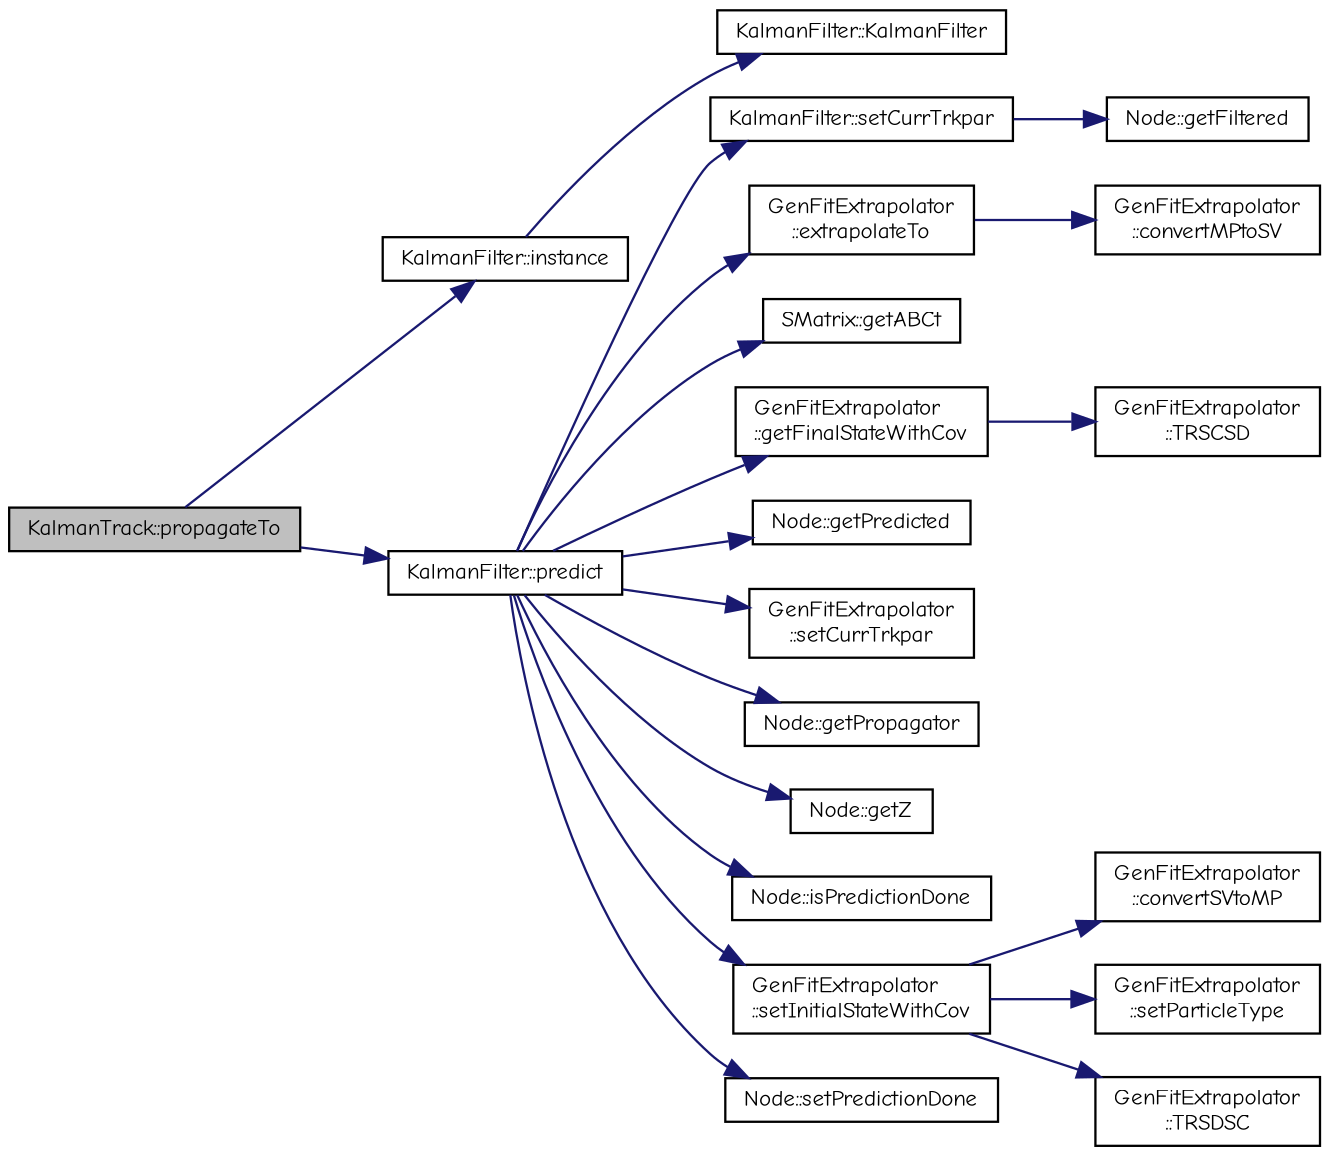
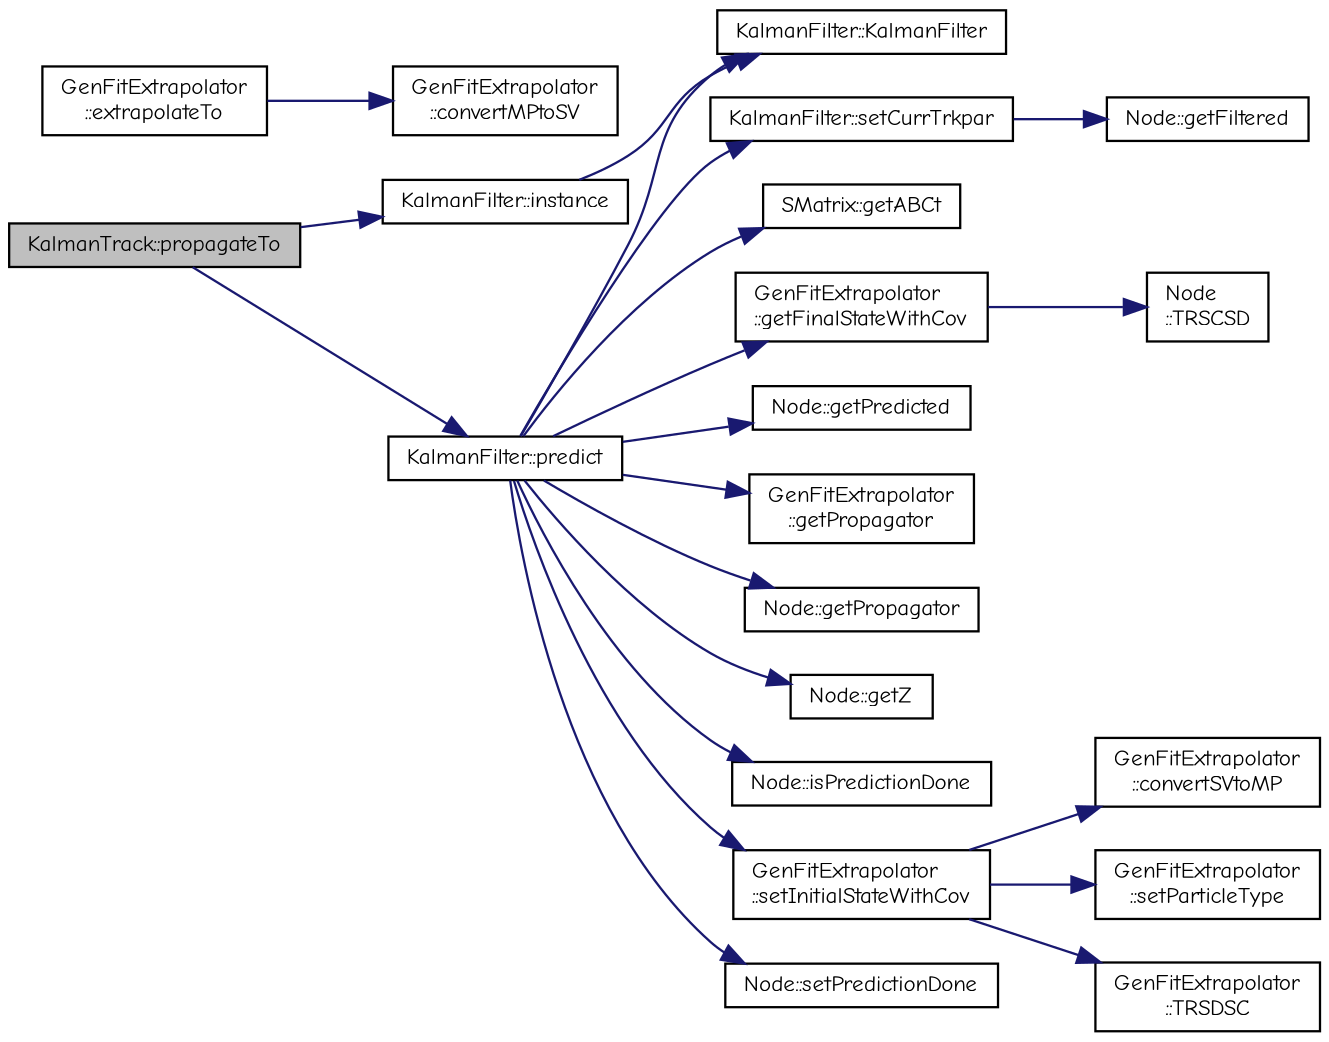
edge "KalmanFilter::predict" -> "GenFitExtrapolator ::extrapolateTo": now "KalmanFilter::predict" -> "KalmanFilter::KalmanFilter"
node "GenFitExtrapolator ::TRSCSD": label "GenFitExtrapolator ::TRSCSD" -> "Node ::TRSCSD"
node "GenFitExtrapolator ::setCurrTrkpar": label "GenFitExtrapolator ::setCurrTrkpar" -> "GenFitExtrapolator ::getPropagator"
